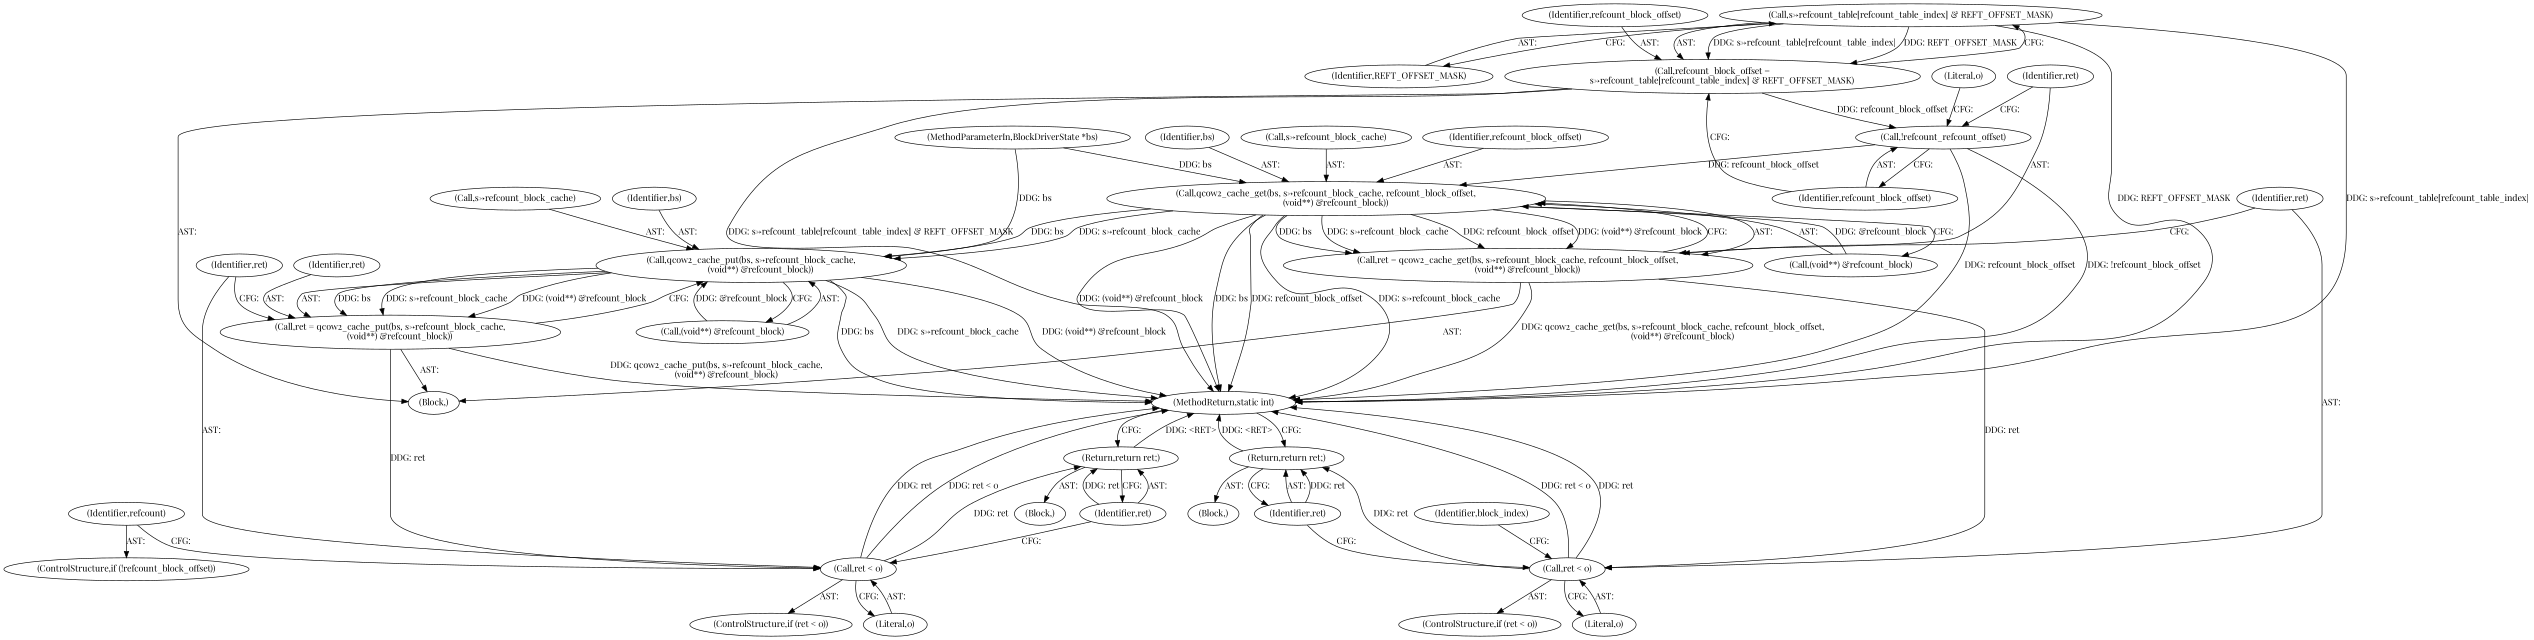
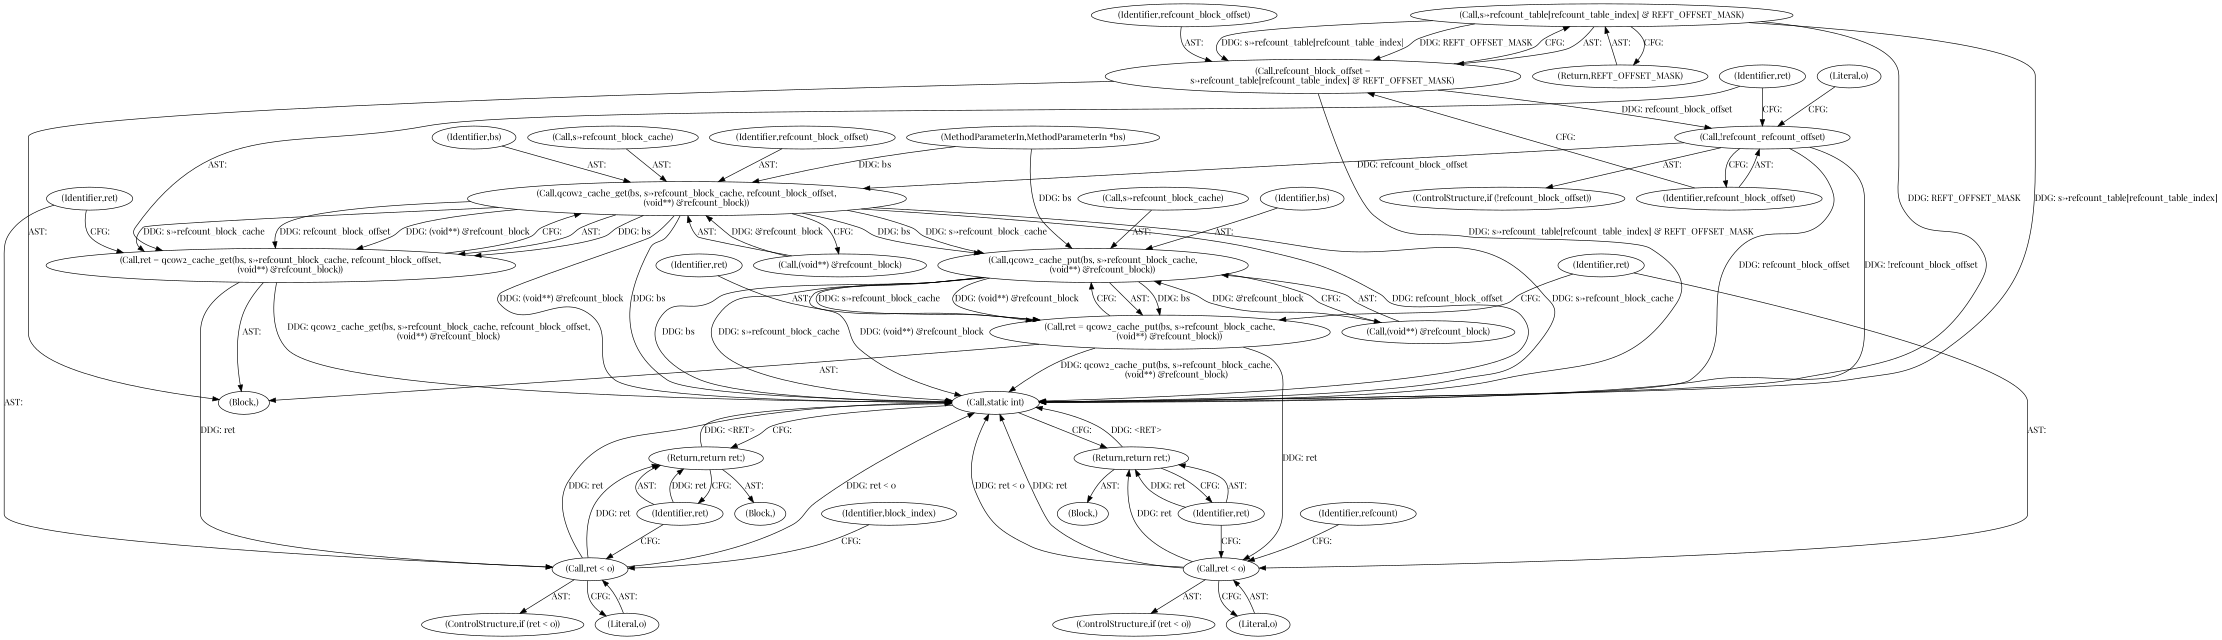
node "(Identifier,REFT_OFFSET_MASK)": label "(Identifier,REFT_OFFSET_MASK)" -> "(Return,REFT_OFFSET_MASK)"
node "(MethodParameterIn,BlockDriverState *bs)": label "(MethodParameterIn,BlockDriverState *bs)" -> "(MethodParameterIn,MethodParameterIn *bs)"
node "(MethodReturn,static int)": label "(MethodReturn,static int)" -> "(Call,static int)"
edge "(Identifier,refcount)" -> "(ControlStructure,if (!refcount_block_offset))": now "(Call,!refcount_refcount_offset)" -> "(ControlStructure,if (!refcount_block_offset))"
